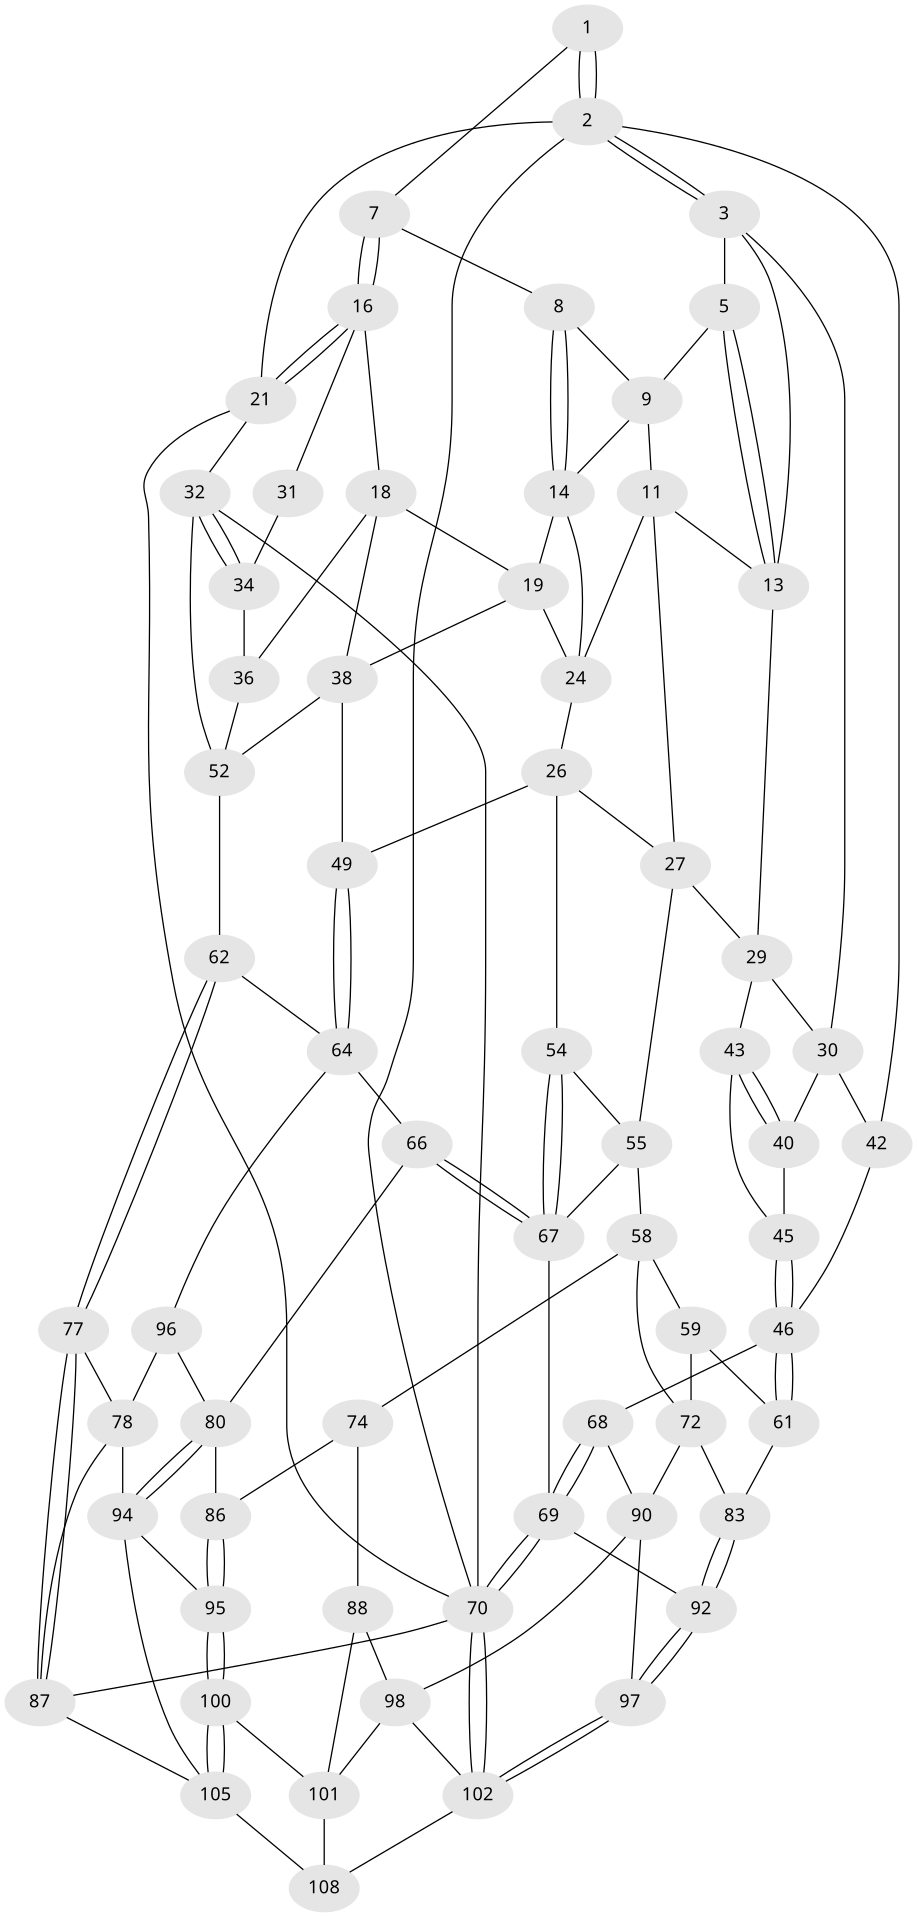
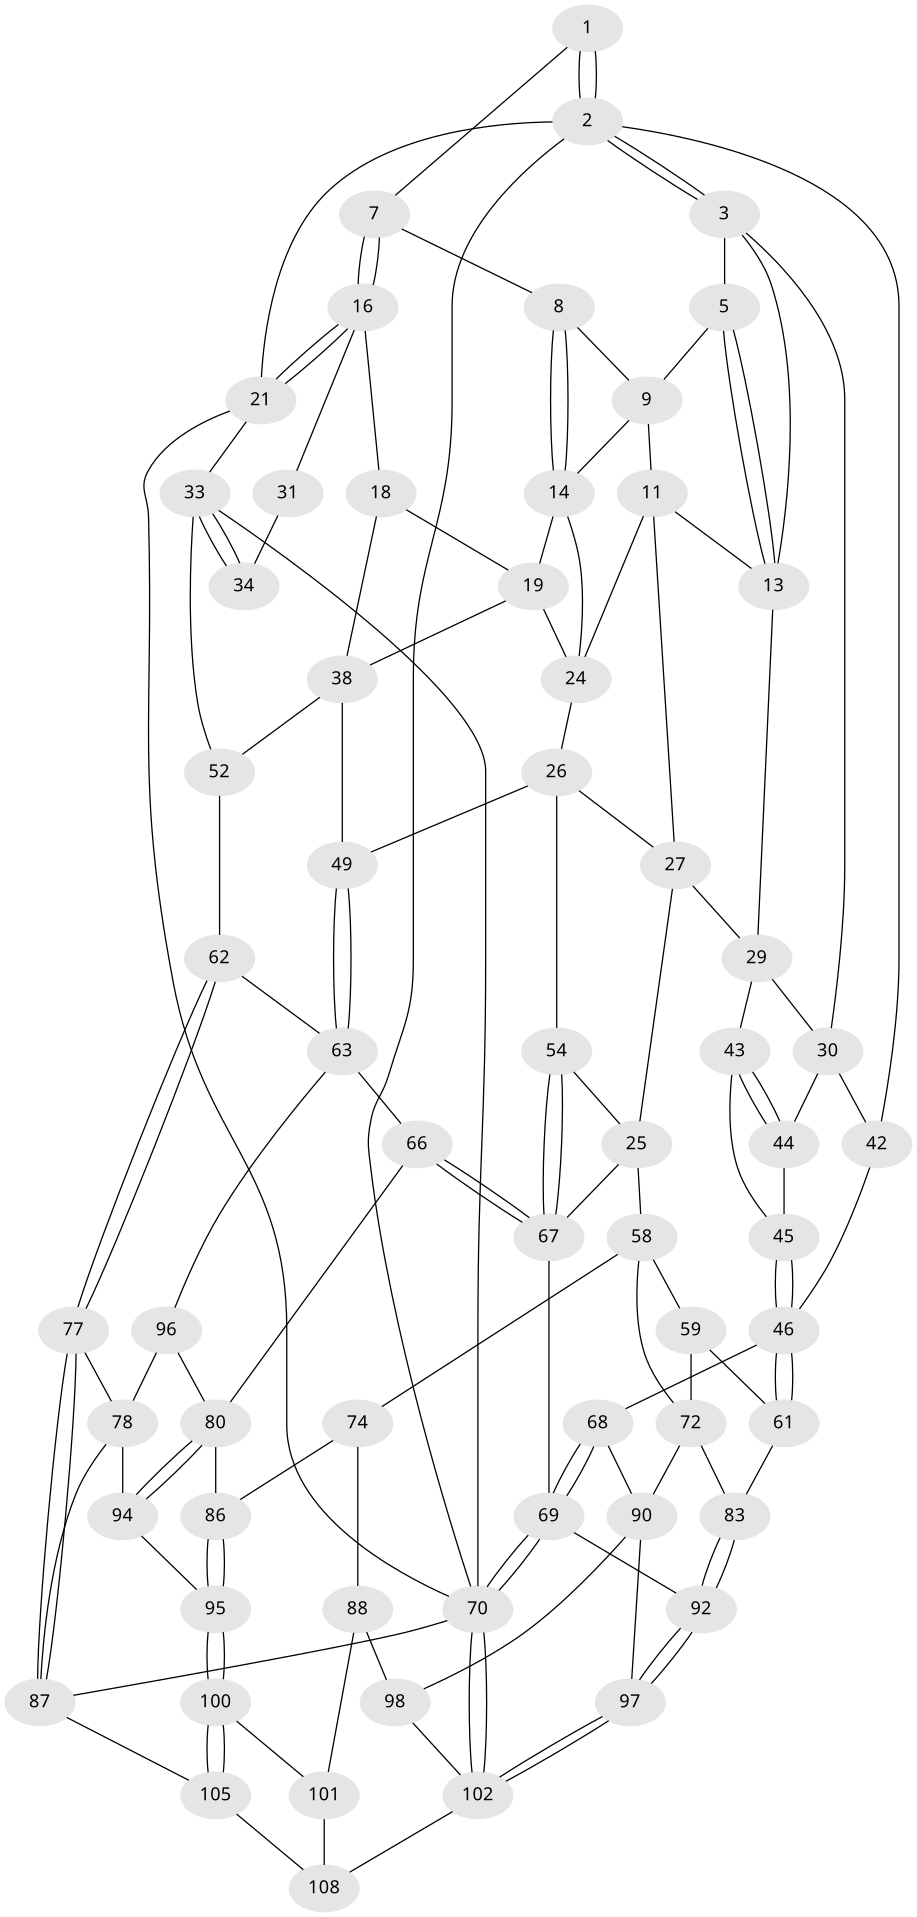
node "32": label "32" -> "33"
node "36": removed
node "64": label "64" -> "63"
node "55": label "55" -> "25"
node "40": label "40" -> "44"
edge "94" -- "105": removed
edge "98" -- "101": removed
